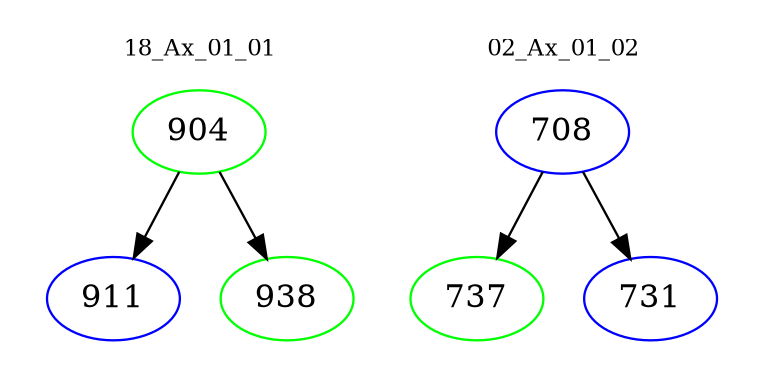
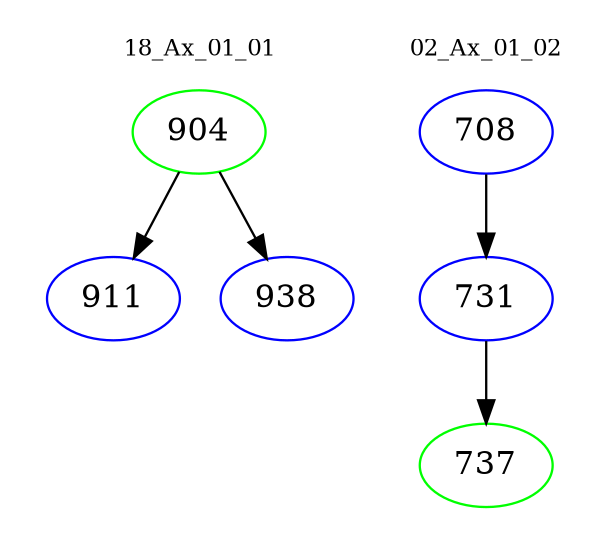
edge "708" -> "737": now "731" -> "737"
node "938": color green -> blue
